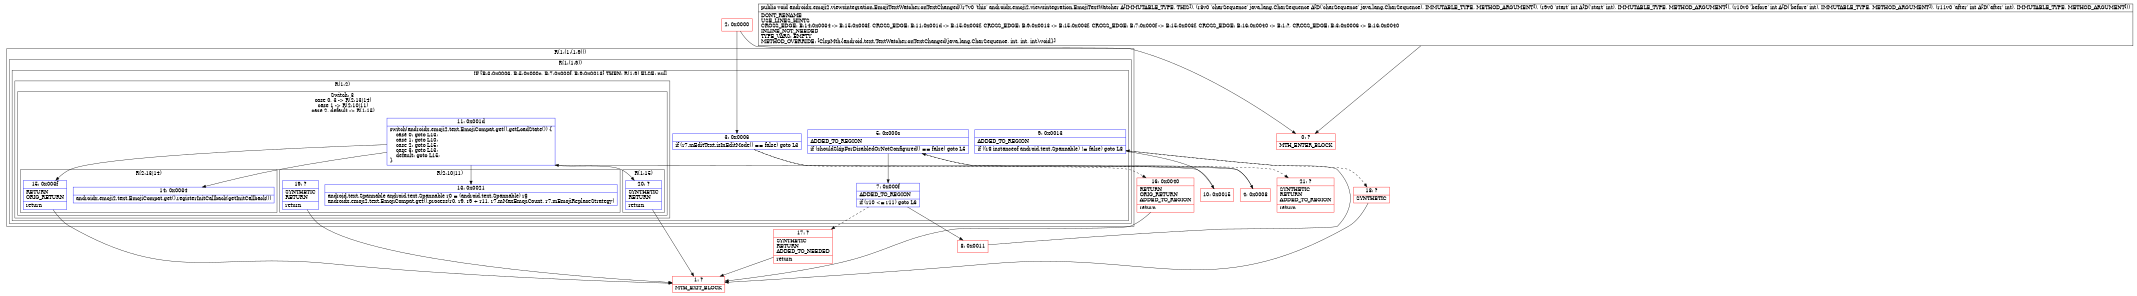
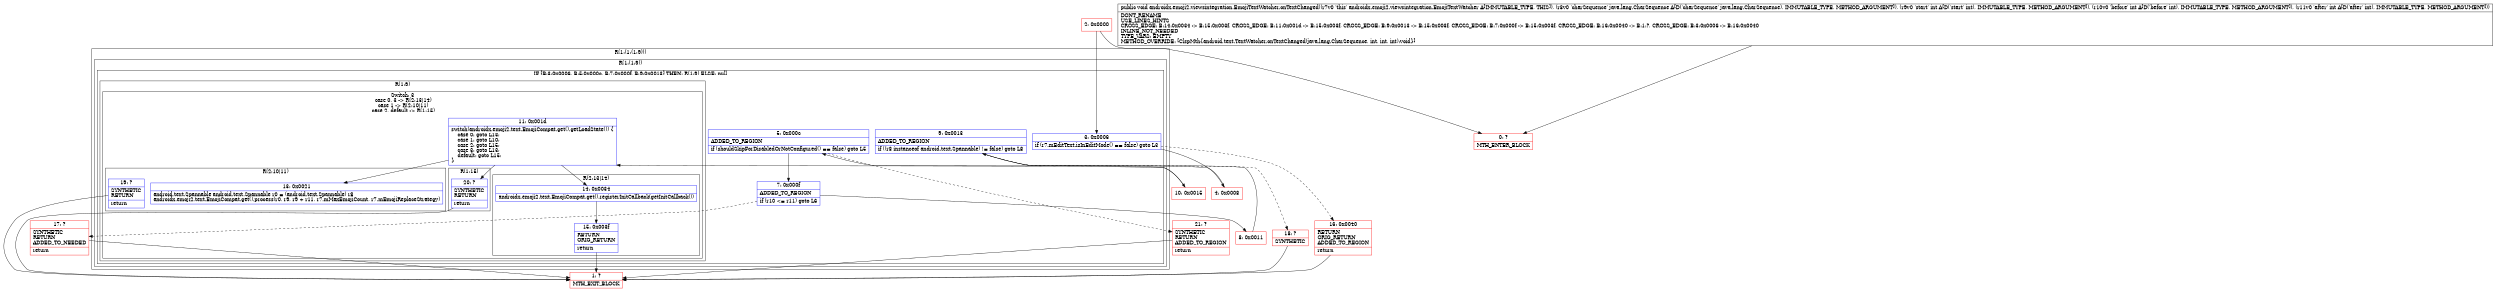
cluster "R(1:2)": label "R(1:2)" -> "R(1:9)"
edge "11: 0x001d" -> "15: 0x003f": now "14: 0x0034" -> "15: 0x003f"
edge "21: ?" -> "1: ?": added
